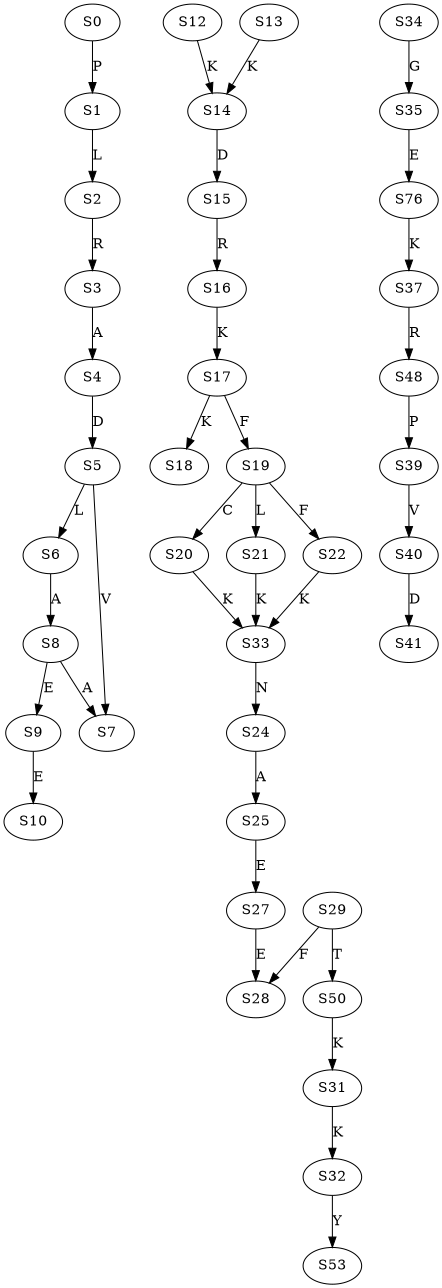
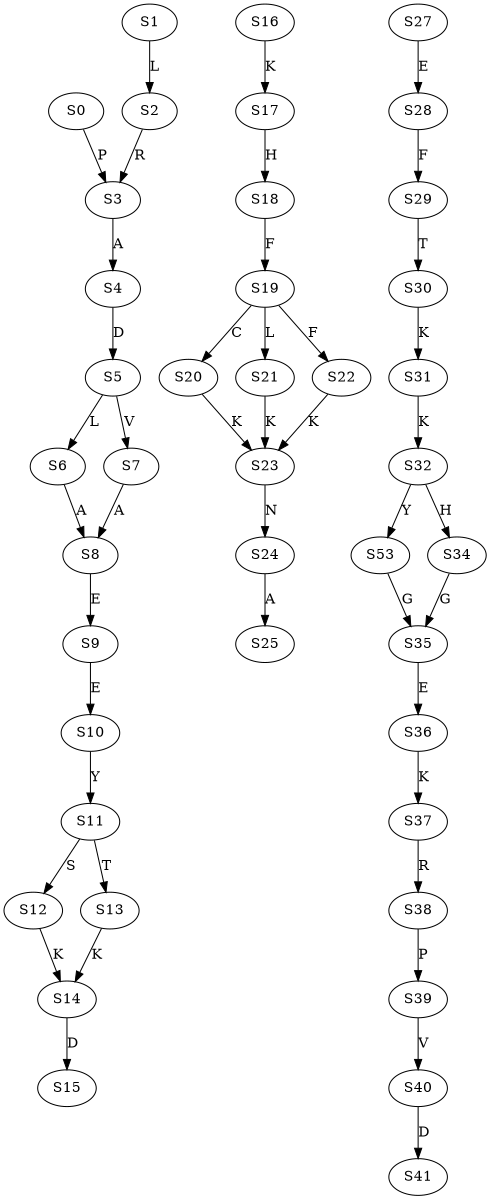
edge "S0" -> "S1": now "S0" -> "S3"
node "S76": label "S76" -> "S36"
edge "S15" -> "S16": removed, label "R"
node "S48": label "S48" -> "S38"
edge "S17" -> "S19": now "S18" -> "S19"
edge "S17" -> "S18": label "K" -> "H"
edge "S32" -> "S34": added, label "H"
edge "S53" -> "S35": added, label "G"
node "S33": label "S33" -> "S23"
edge "S8" -> "S7": reversed
node "S11": added
edge "S25" -> "S27": removed, label "E"
edge "S29" -> "S28": reversed
node "S50": label "S50" -> "S30"
